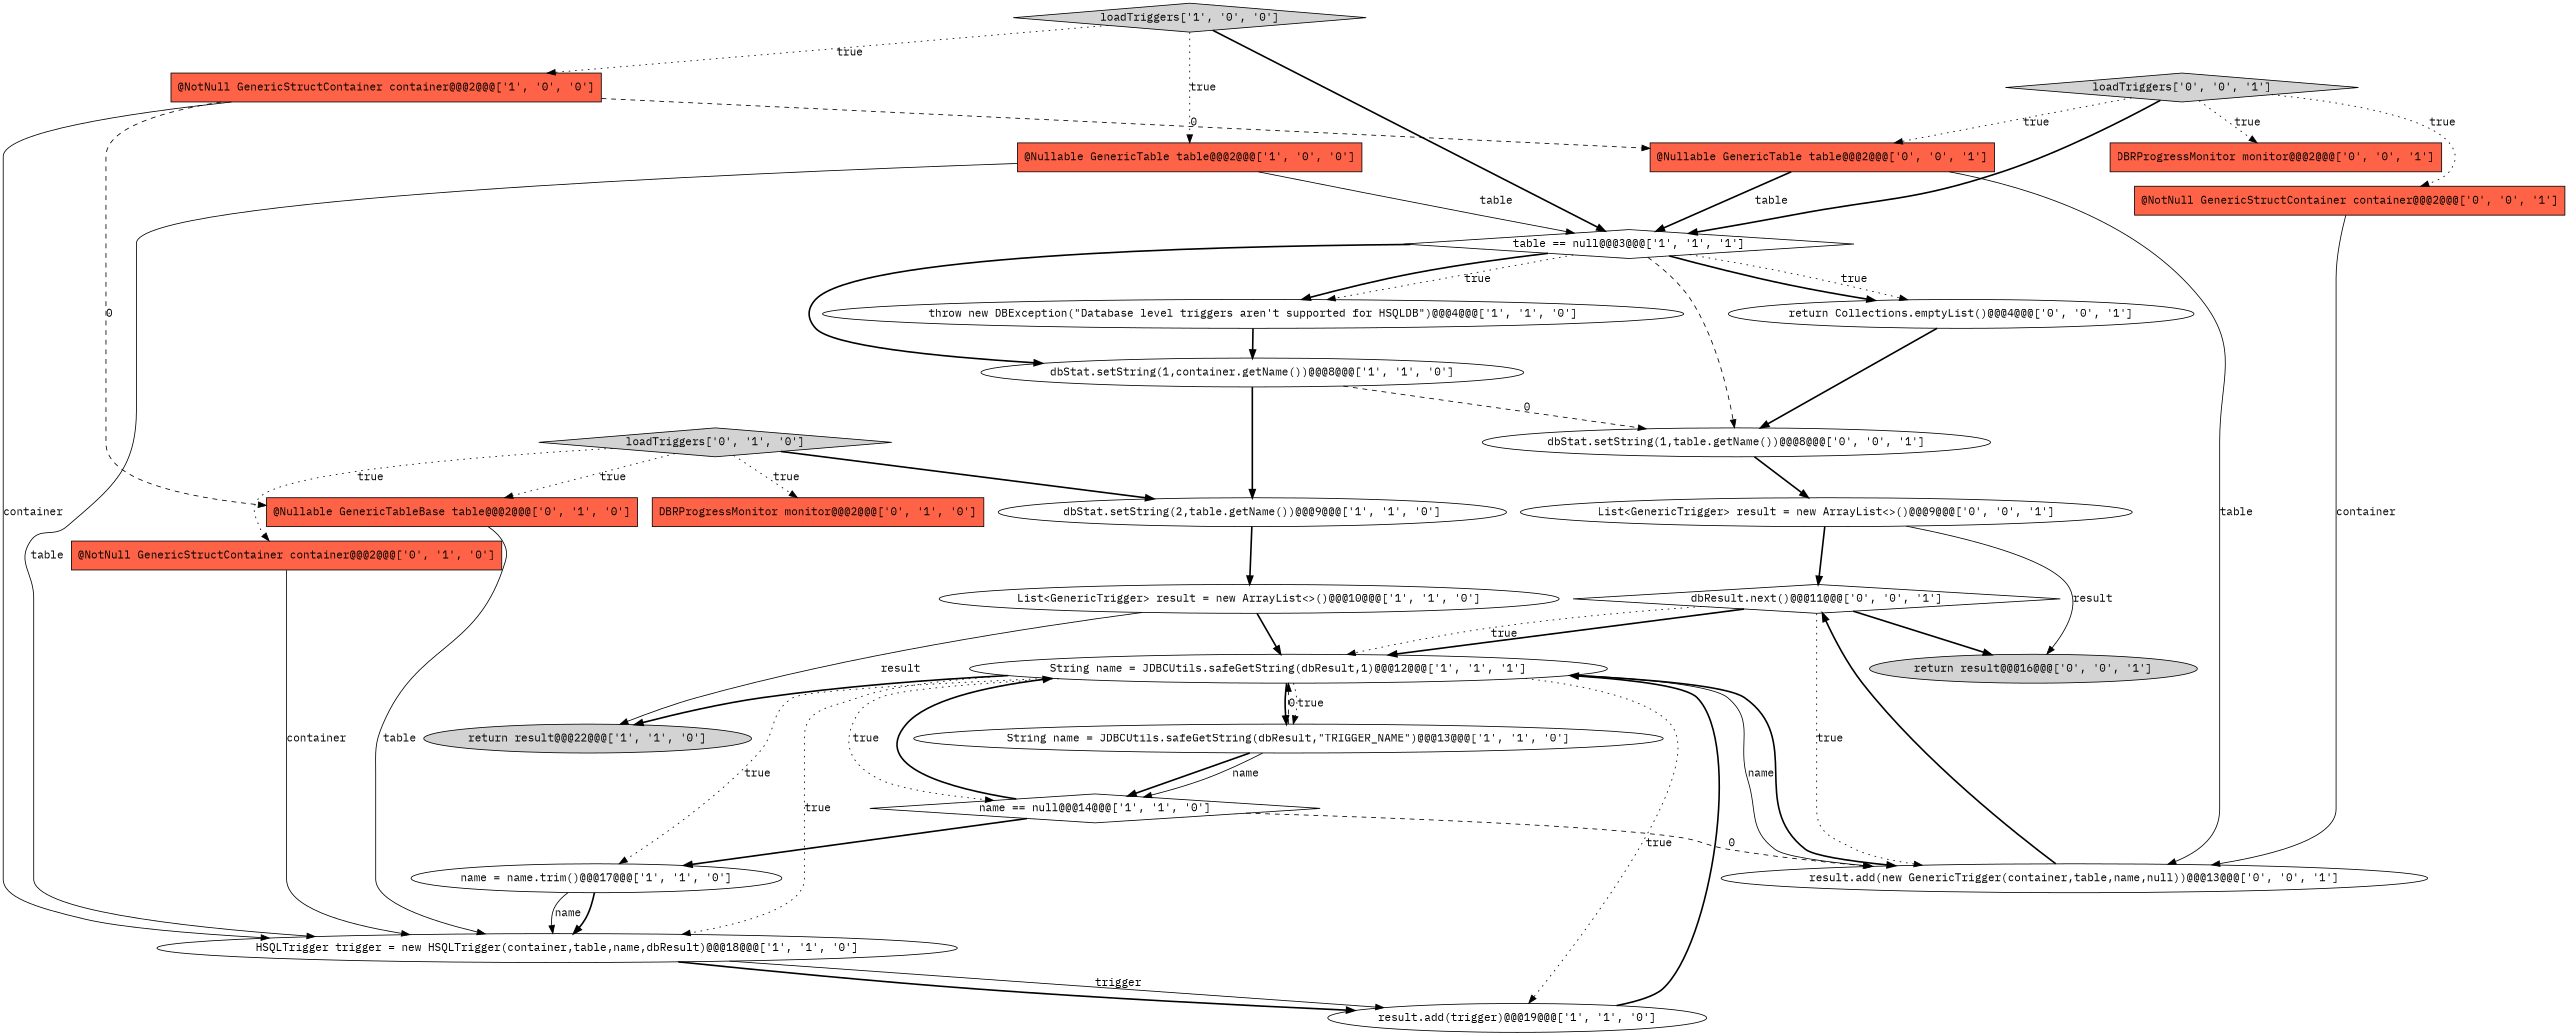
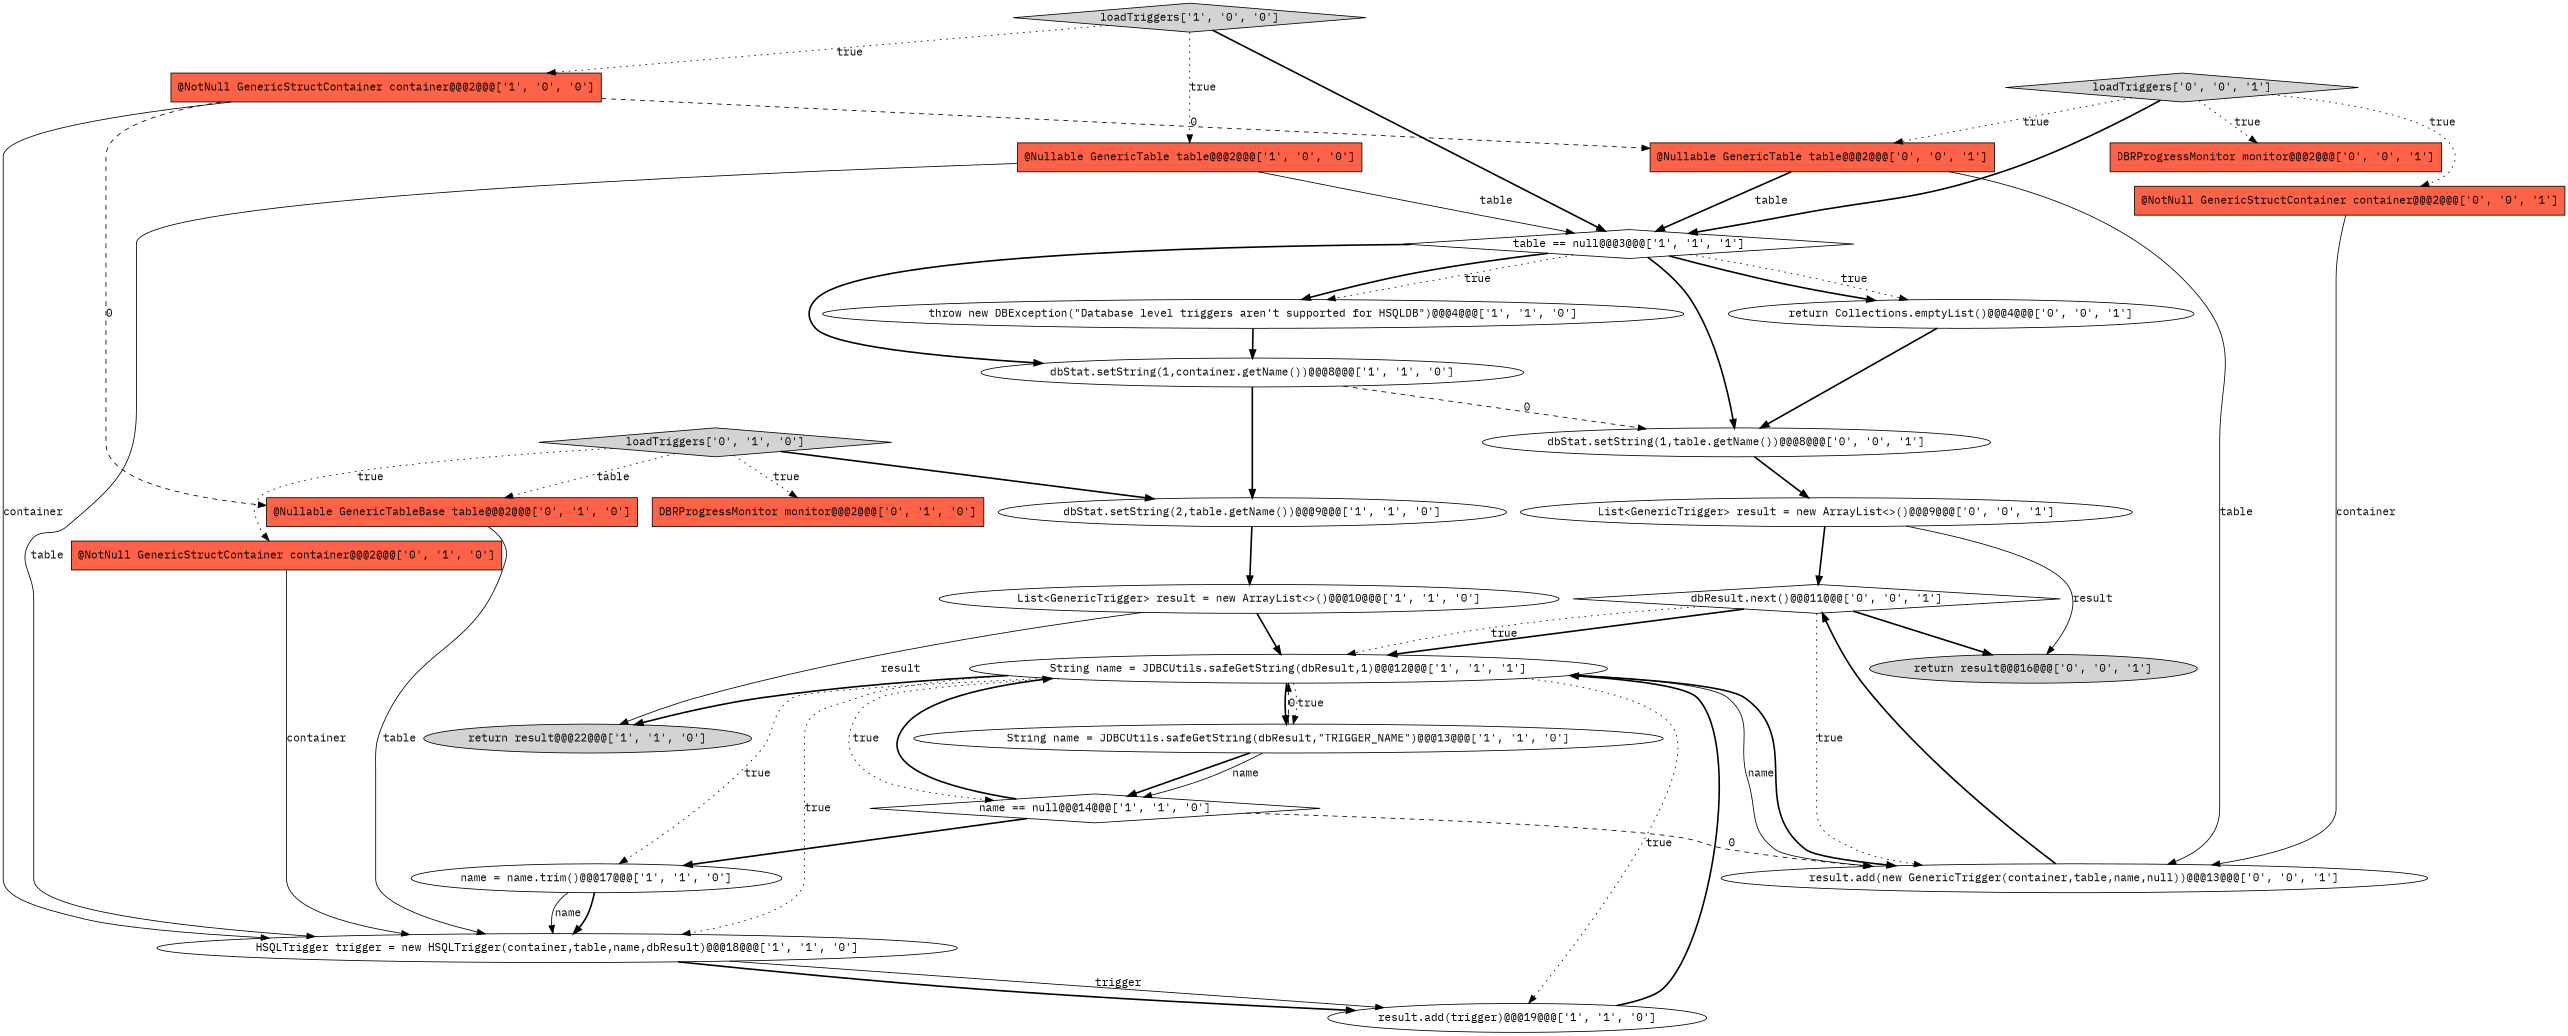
edge "table == null@@@3@@@['1', '1', '1']" -> "dbStat.setString(1,table.getName())@@@8@@@['0', '0', '1']": style dashed -> bold
edge "loadTriggers['0', '1', '0']" -> "@Nullable GenericTableBase table@@@2@@@['0', '1', '0']": label "true" -> "table"
